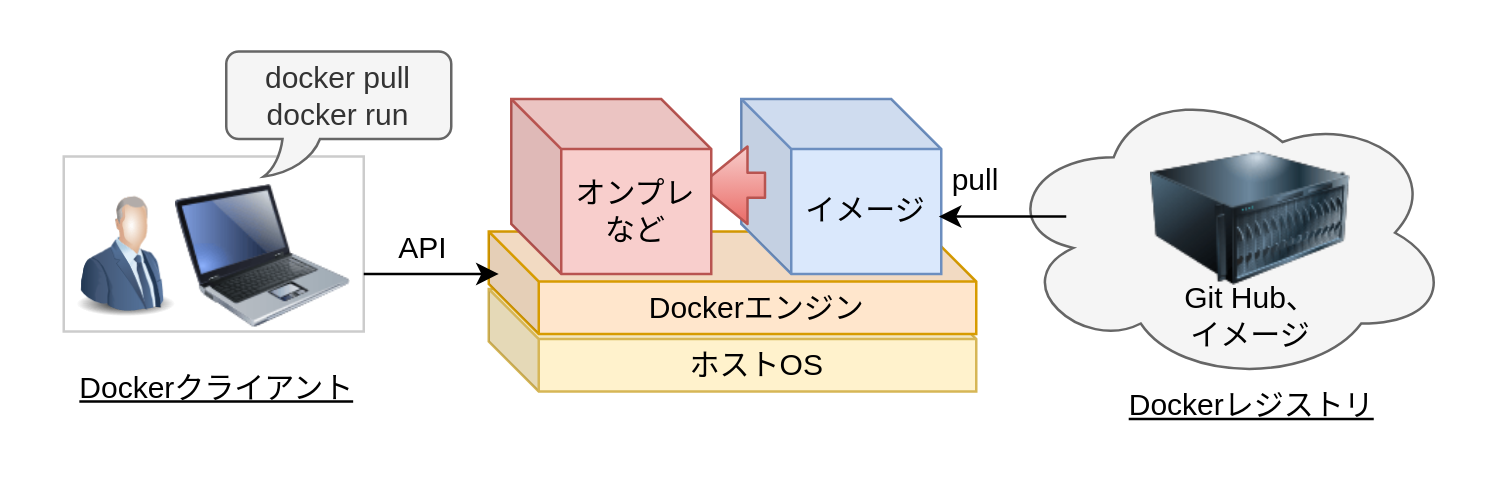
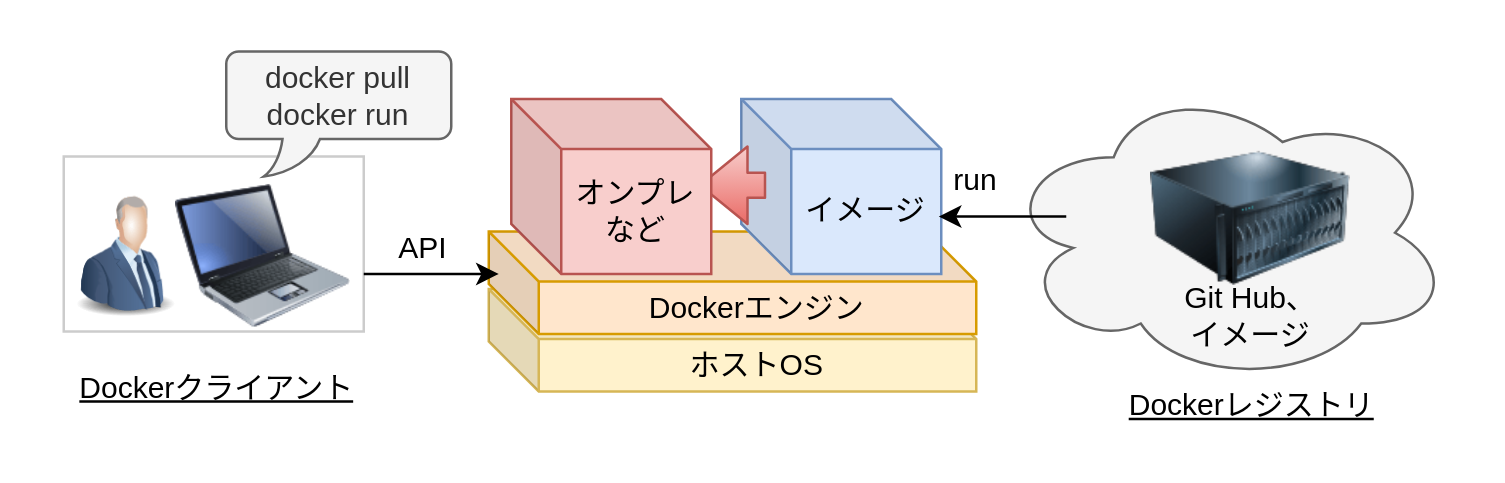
node "pull": label "pull" -> "run"
